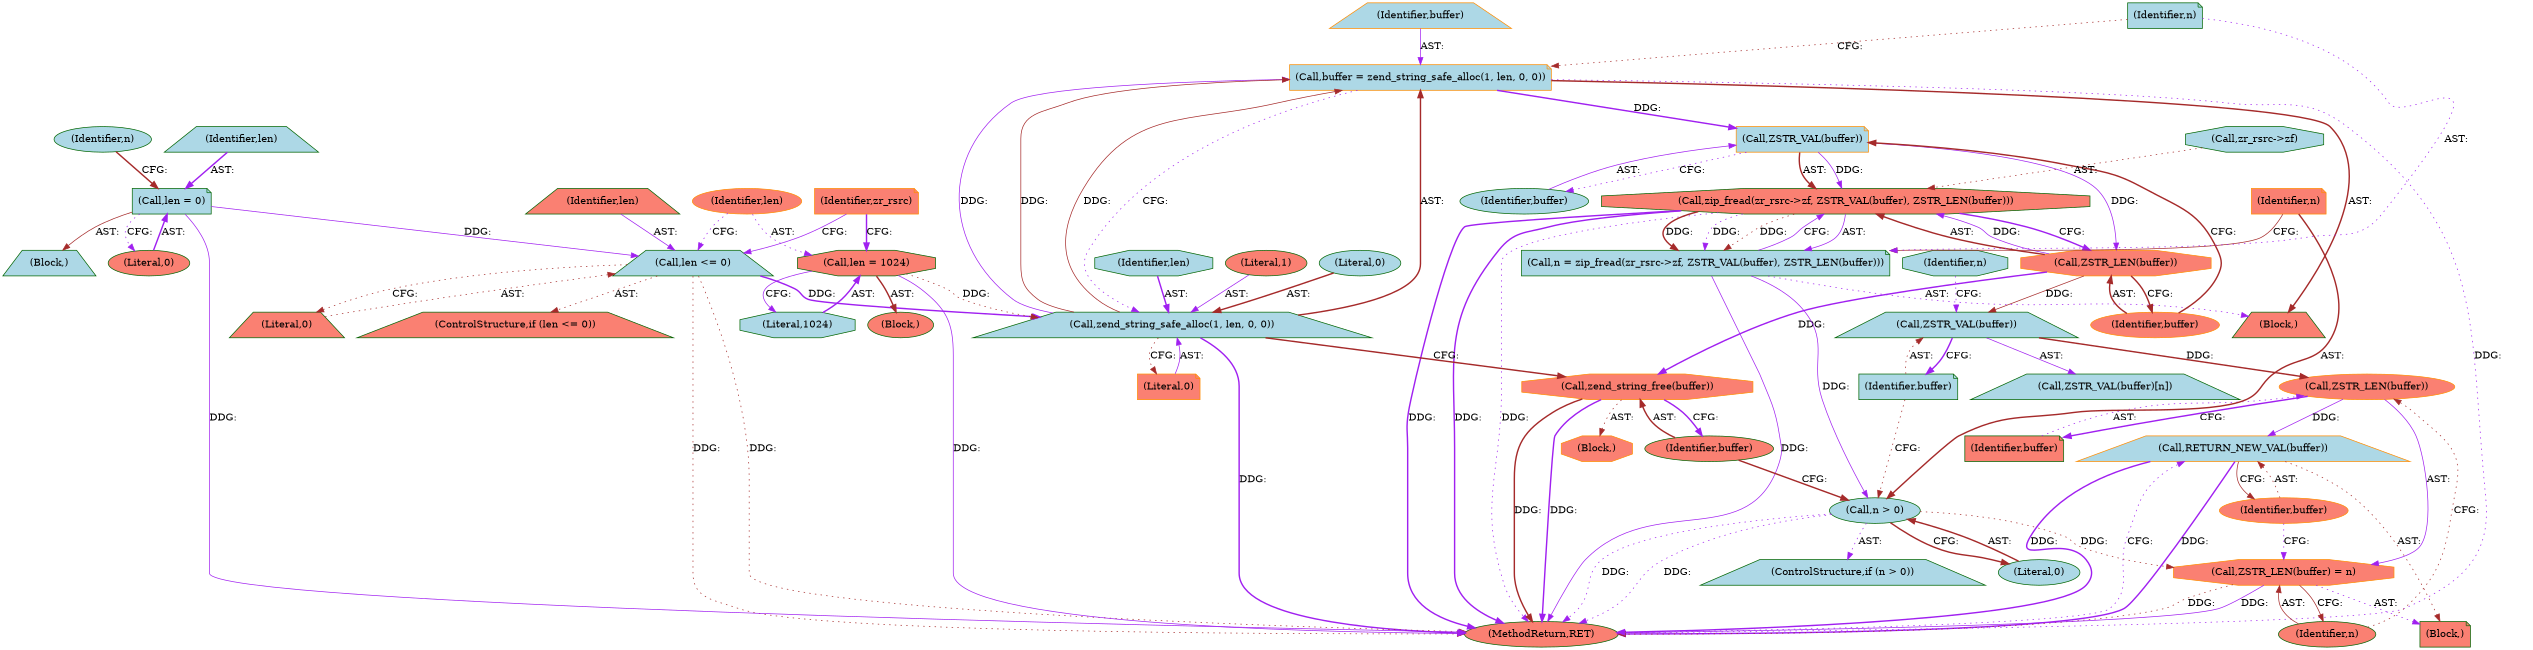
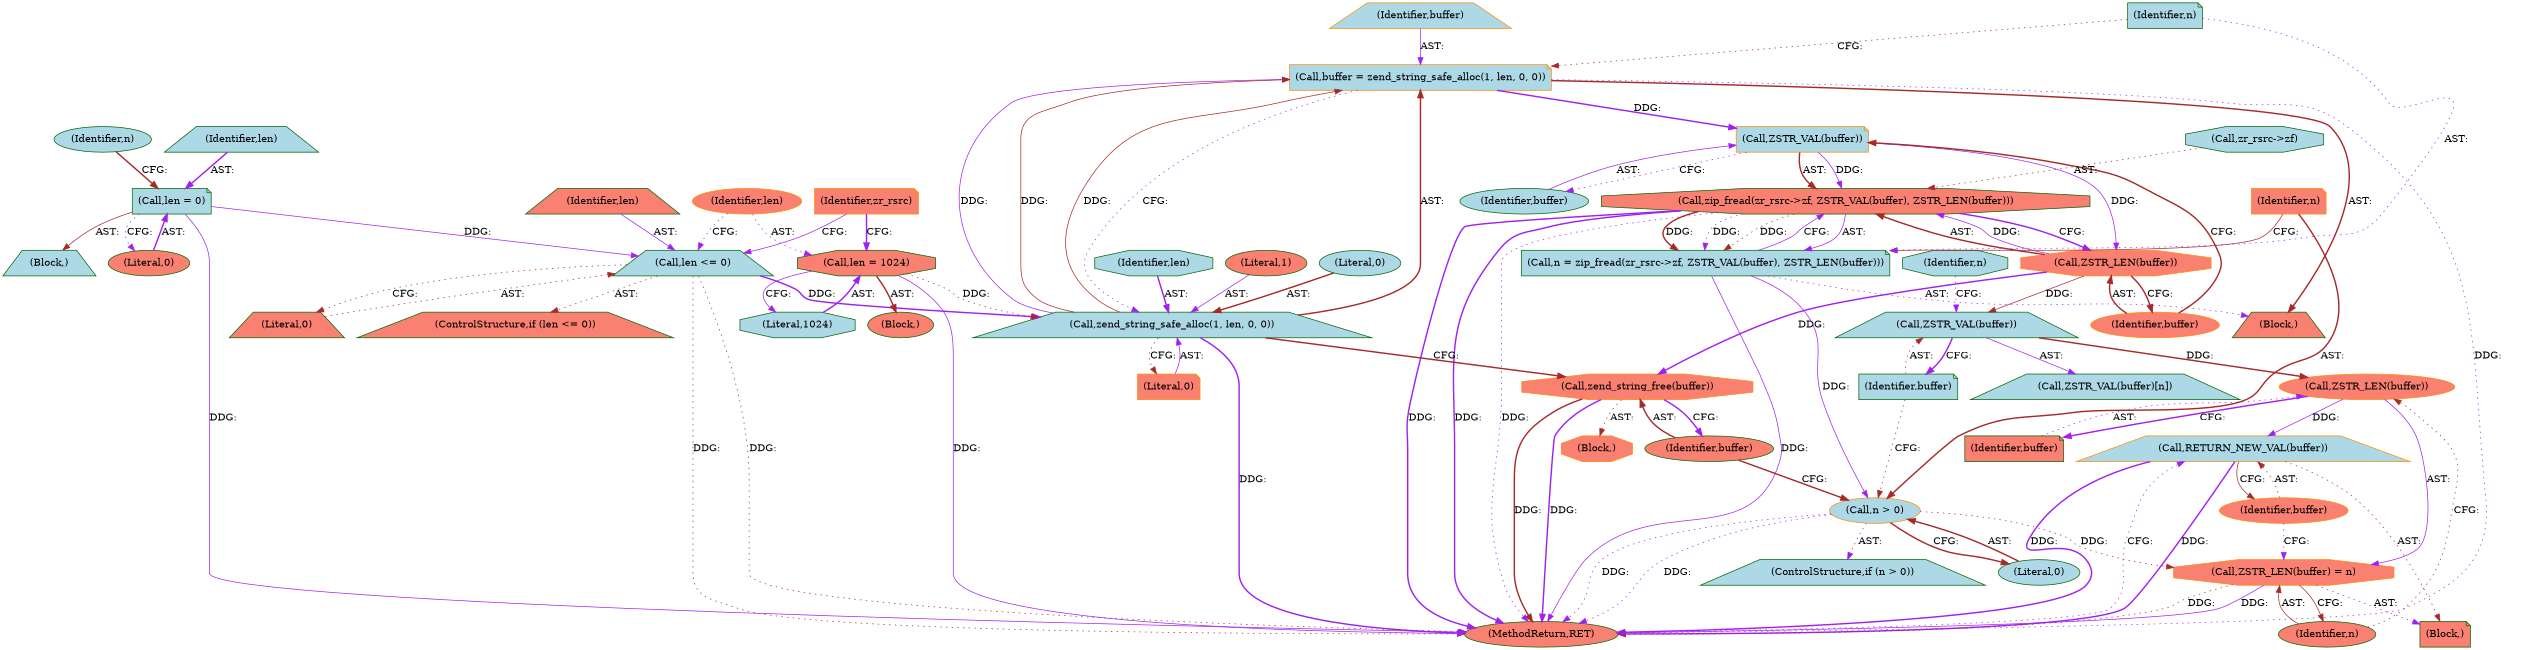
node "(Call,n > 0)": color darkgreen -> darkorange
